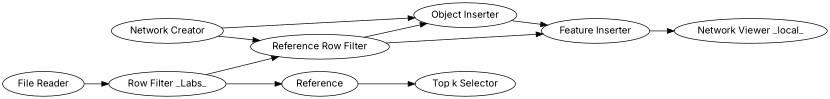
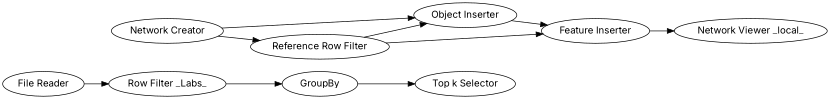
edge "Row Filter _Labs_" -> "Reference Row Filter": removed
node "Reference": label "Reference" -> "GroupBy"
